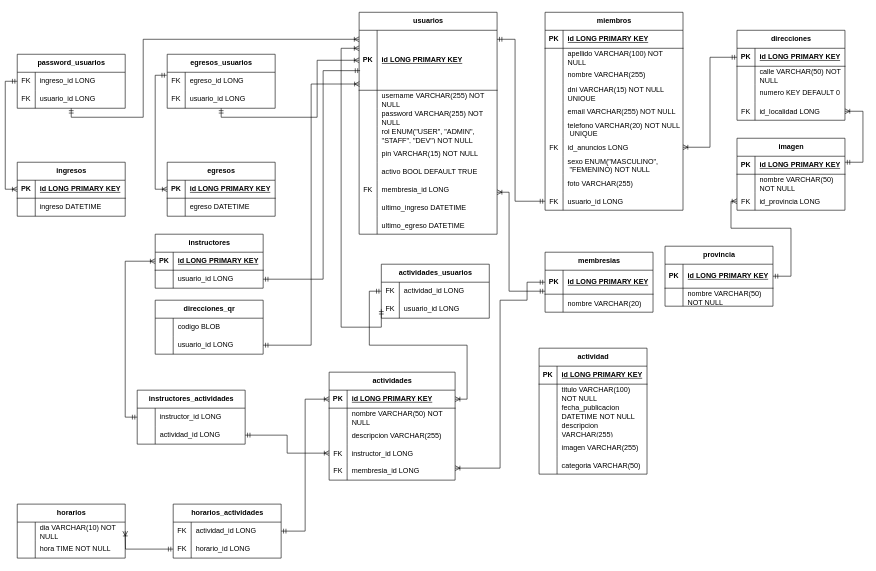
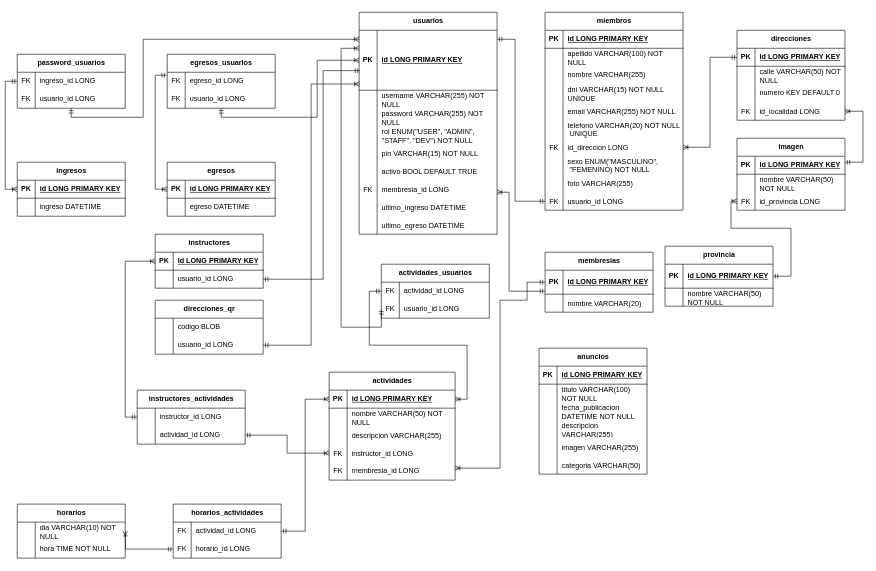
node "id_anuncios LONG": label "id_anuncios LONG" -> "id_direccion LONG"
node "actividad": label "actividad" -> "anuncios"
